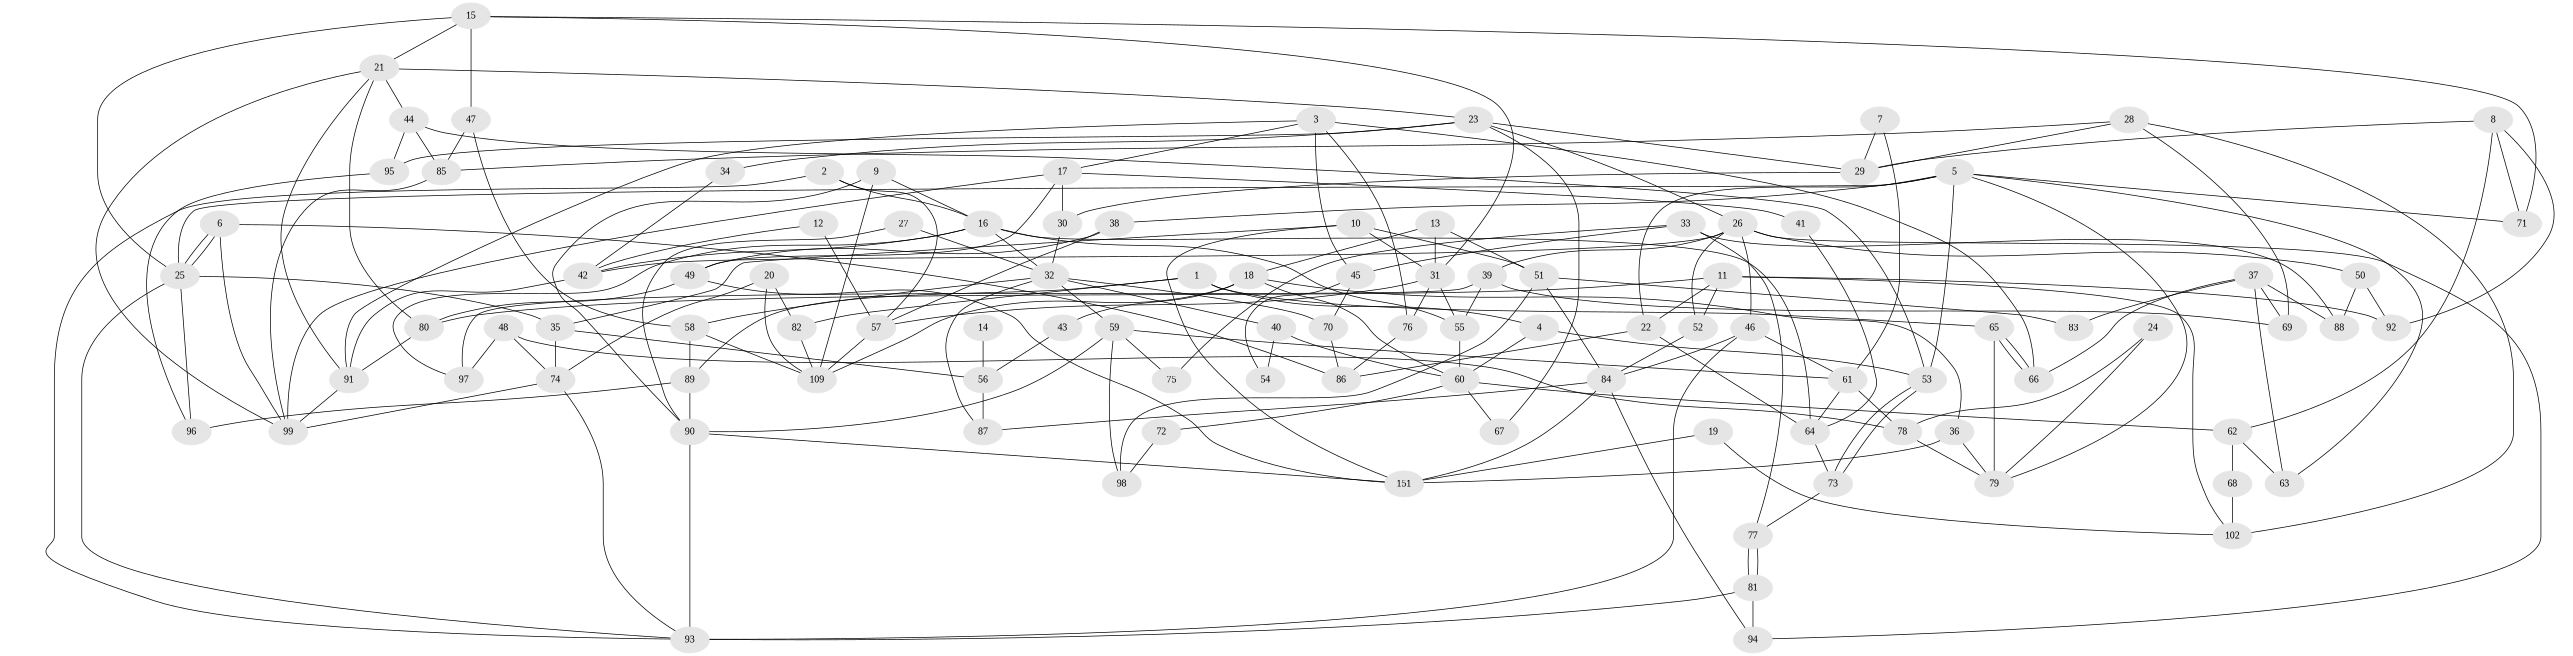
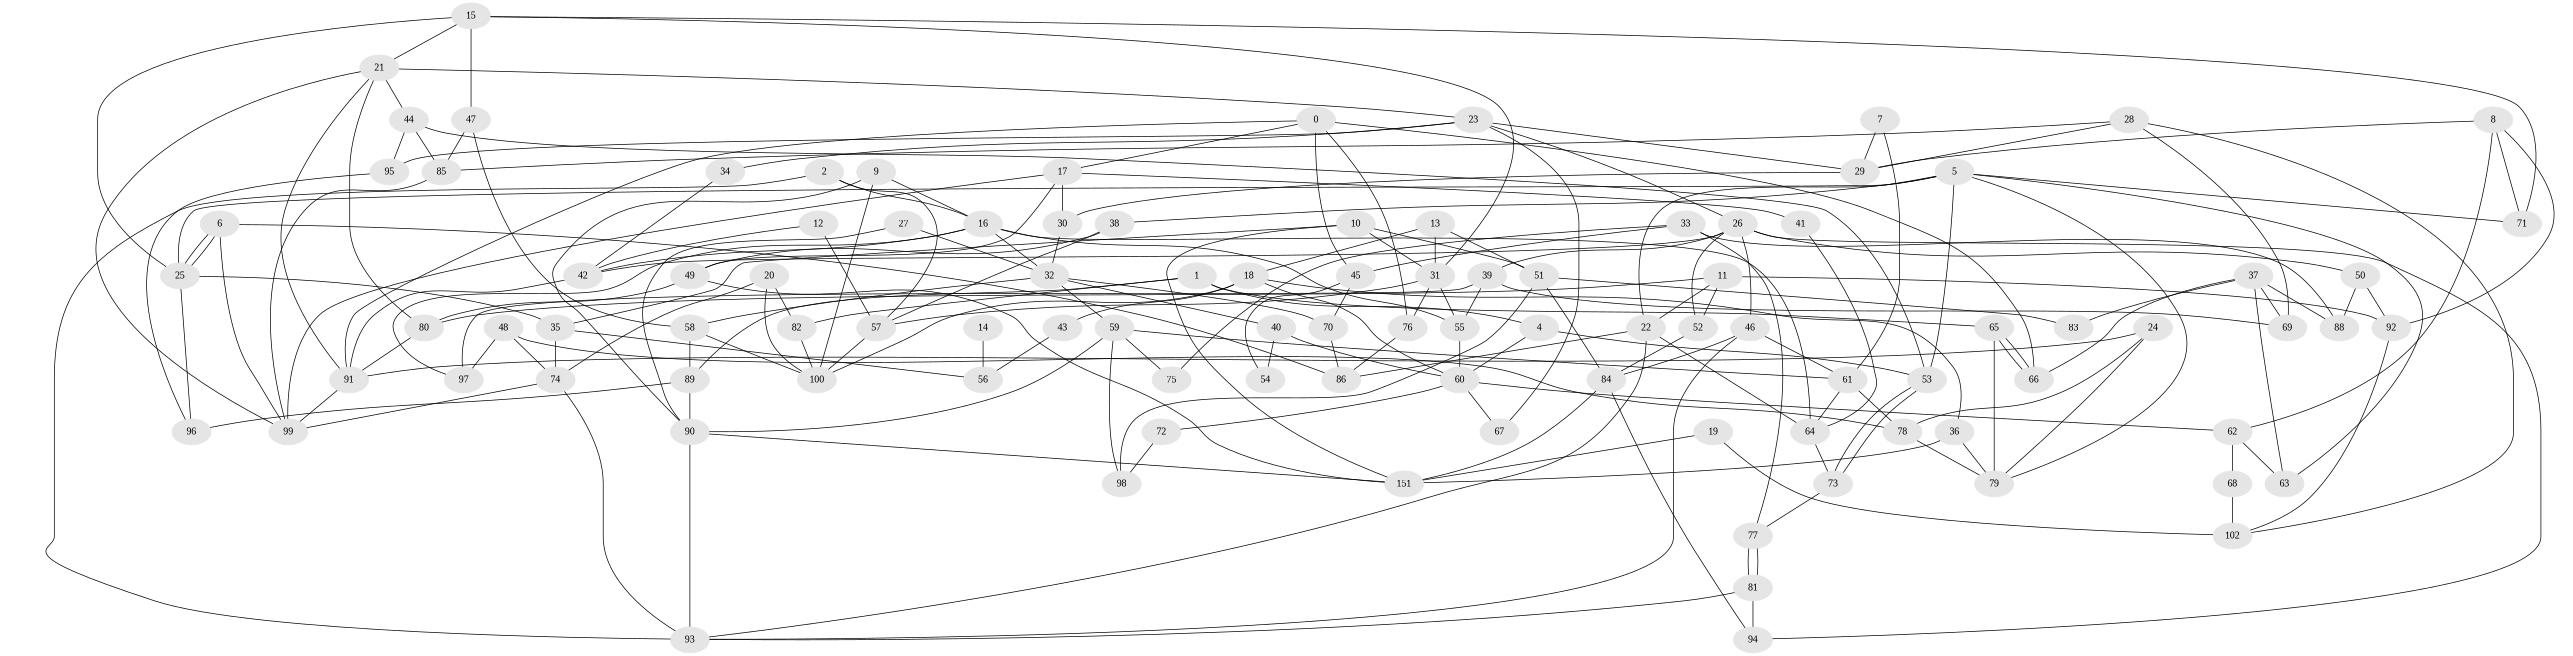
node "3": label "3" -> "0"
edge "11" -- "102": now "92" -- "102"
edge "24" -- "91": added
node "109": label "109" -> "100"
node "87": removed
edge "25" -- "93": now "22" -- "93"
